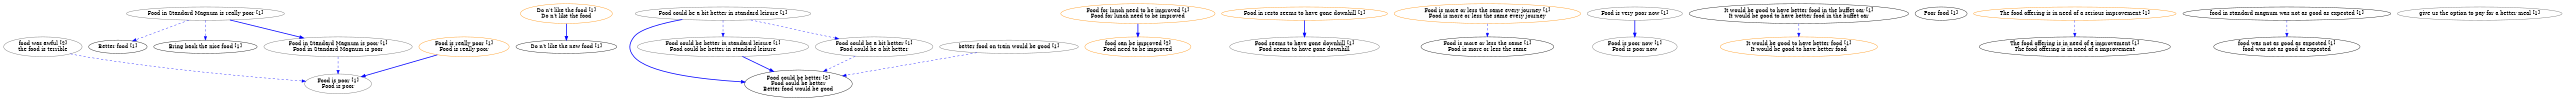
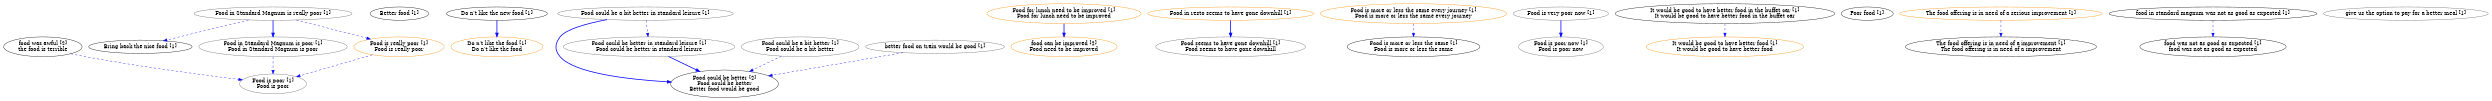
edge "Food could be a bit better in standard leisure [1]" -> "Food could be a bit better [1] Food could be a bit better": removed
edge "Food in Standard Magnum is really poor [1]" -> "Better food [1]": now "Food in Standard Magnum is really poor [1]" -> "Food is really poor [1] Food is really poor"
edge "Do n't like the food [1] Do n't like the food" -> "Do n't like the new food [1]": reversed
node "food was awful [2] the food is terrible": color gray40 -> black
edge "Food is really poor [1] Food is really poor" -> "Food is poor [1] Food is poor": style bold -> dashed
